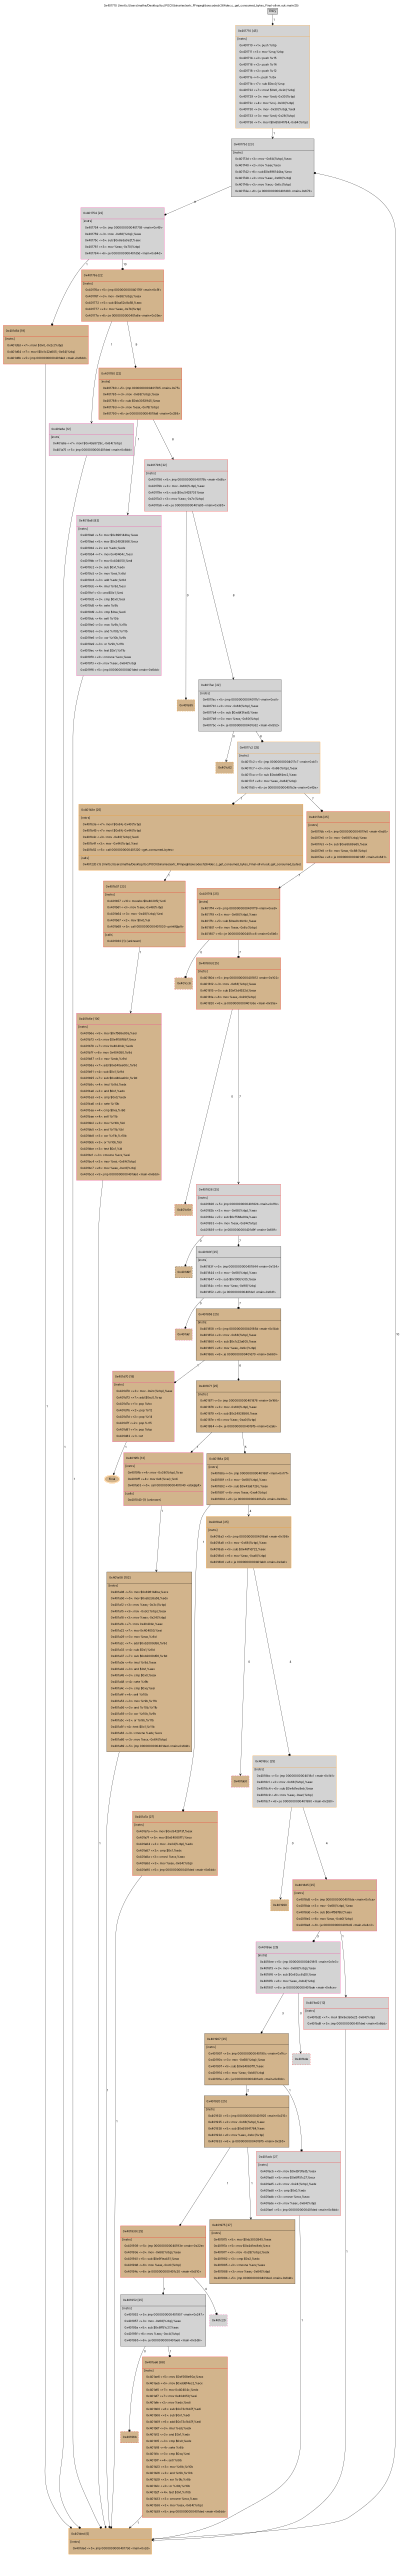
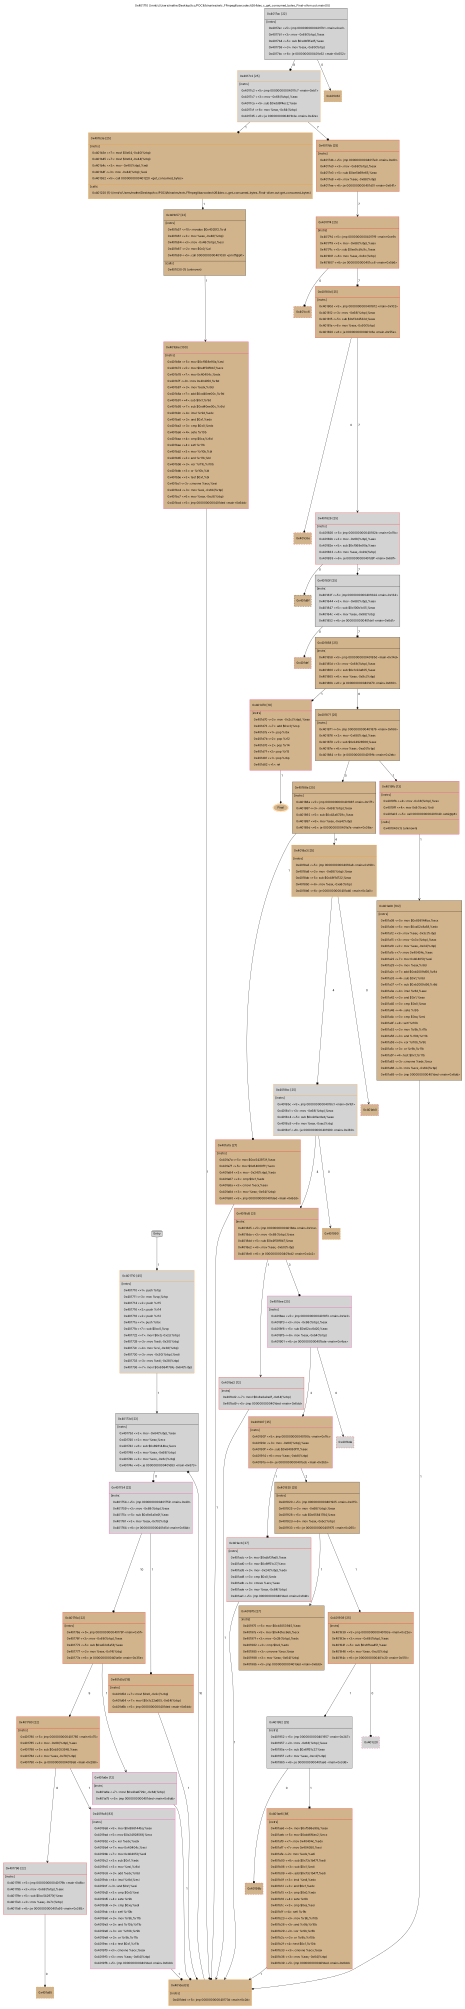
edge "0x40173d [23]" -> "0x401754 [22]": arrowhead diamond -> box
edge "0x401796 [22]" -> "0x4017ac [22]": removed, label "8"
node "0x401b57 [23]": color red -> black
node "0x401907 [25]": color black -> deeppink
